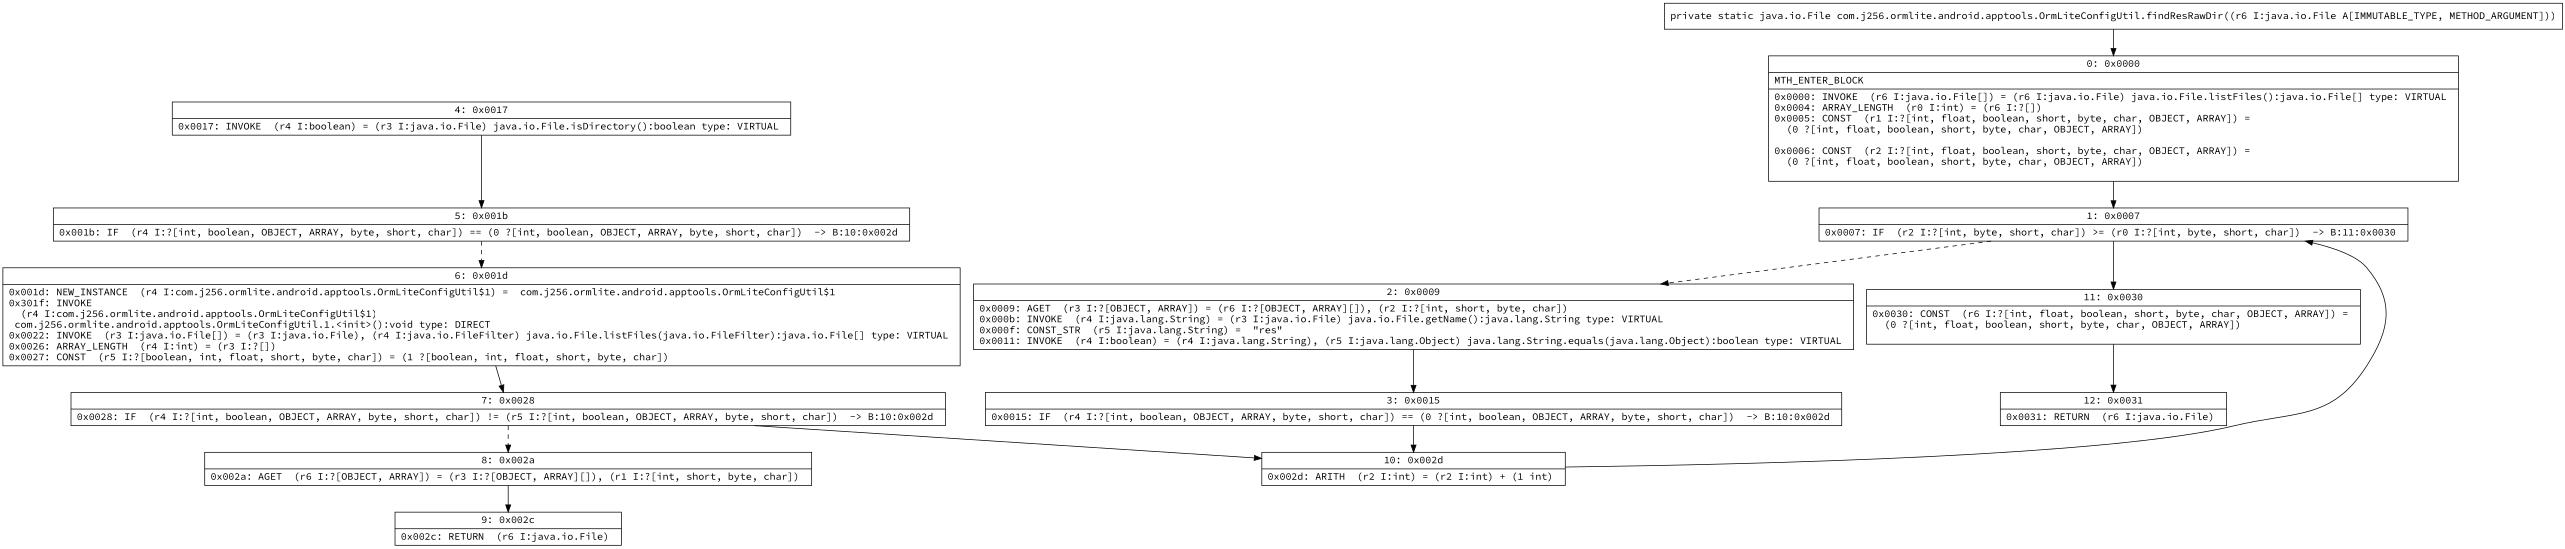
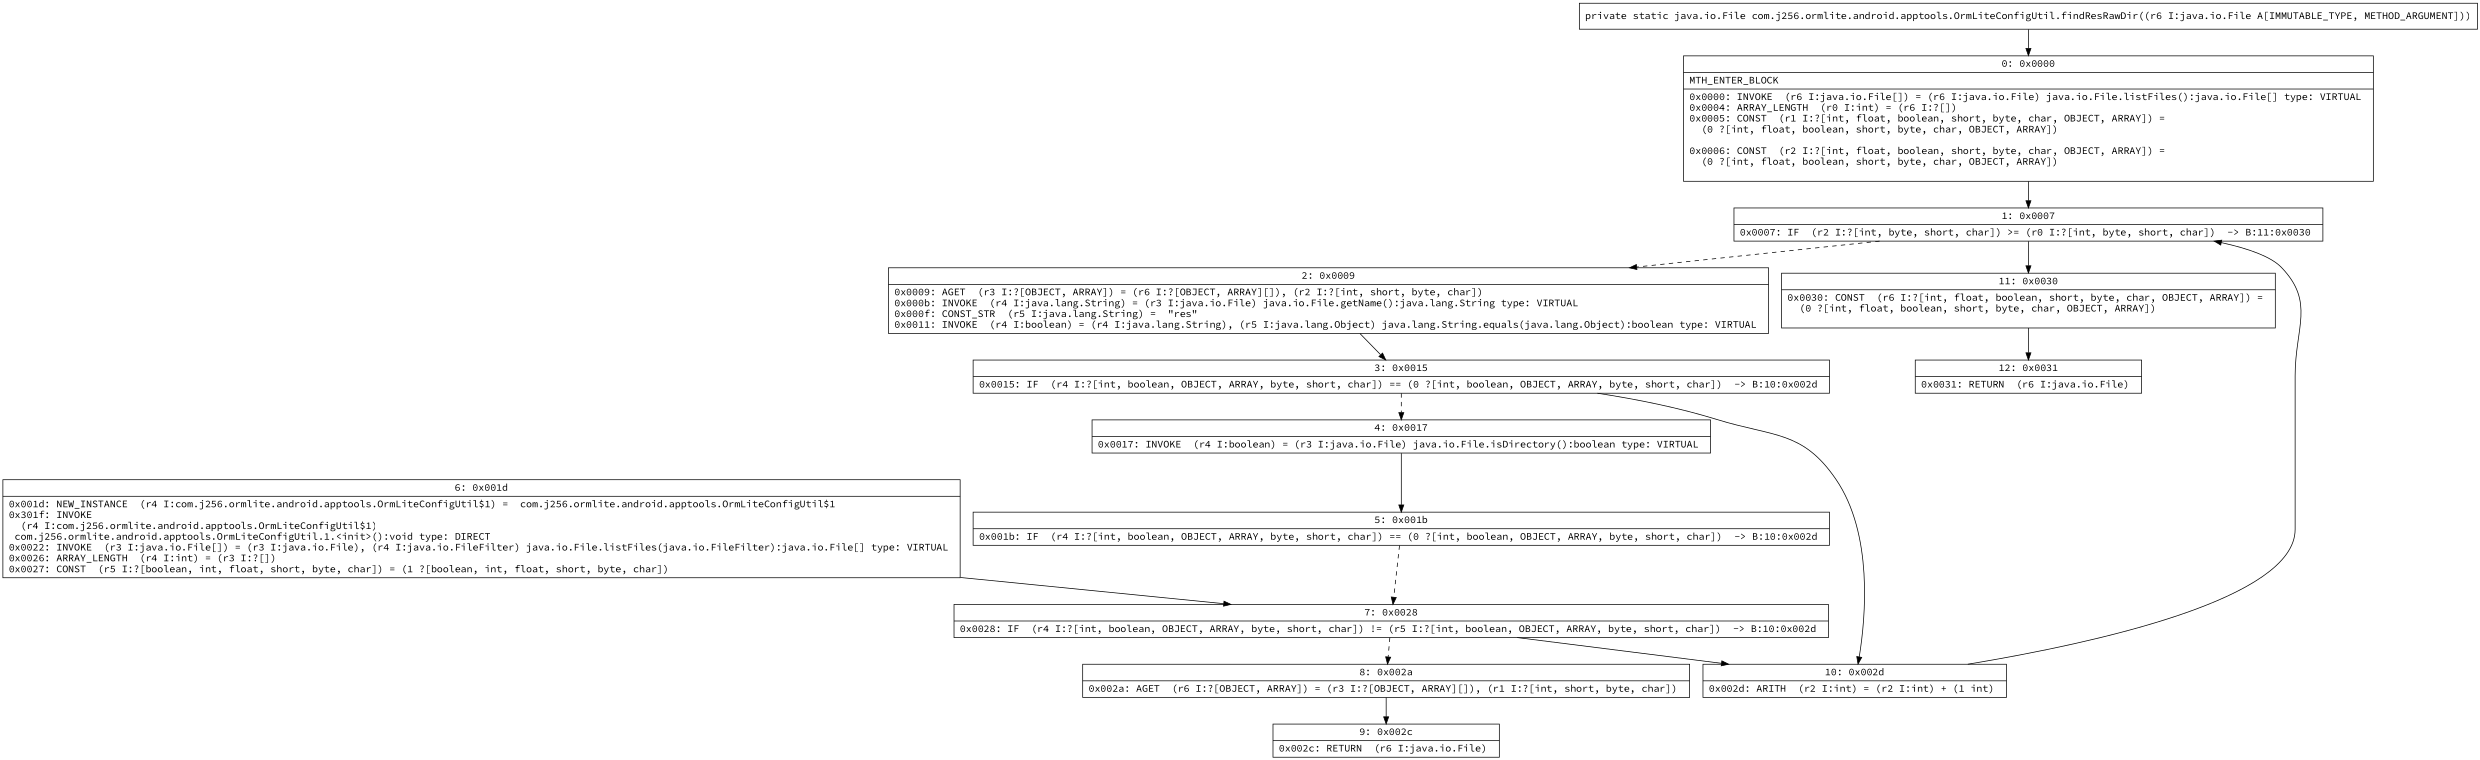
edge "5: 0x001b" -> "6: 0x001d": now "5: 0x001b" -> "7: 0x0028"
edge "3: 0x0015" -> "4: 0x0017": added
